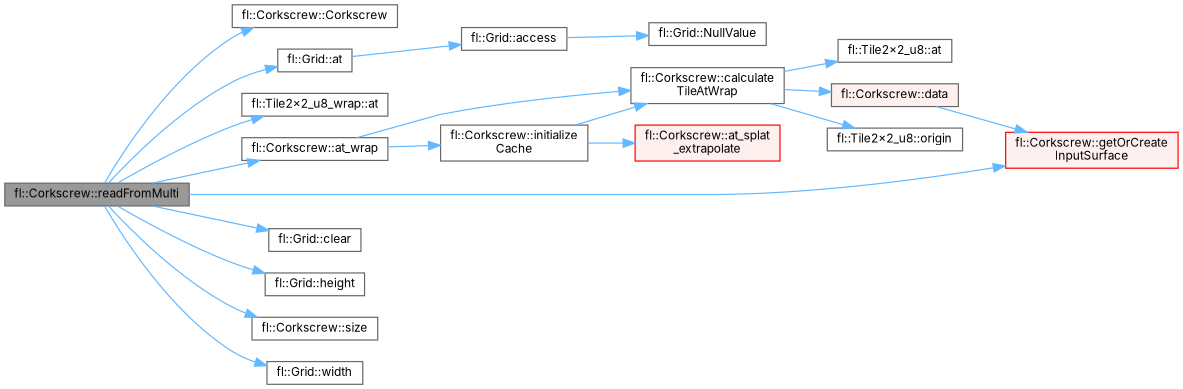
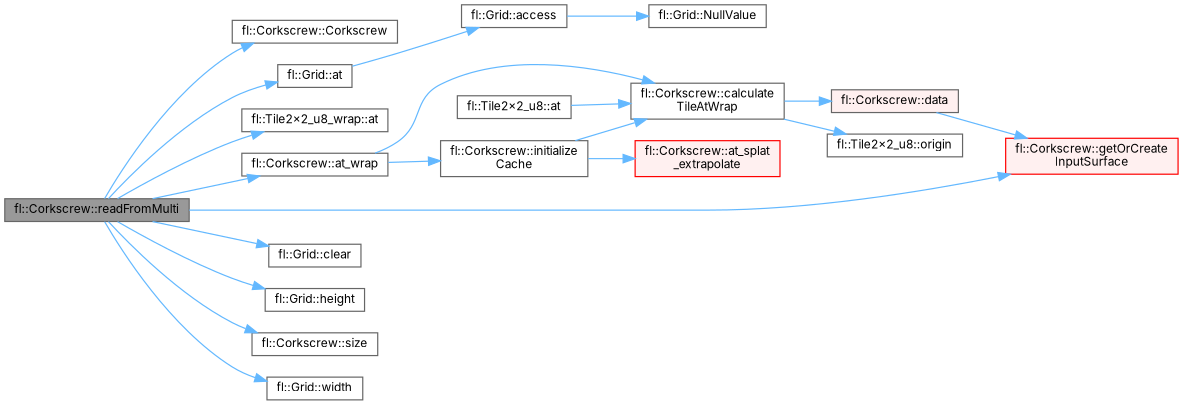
edge "fl::Corkscrew::calculate TileAtWrap" -> "fl::Tile2x2_u8::at": reversed
